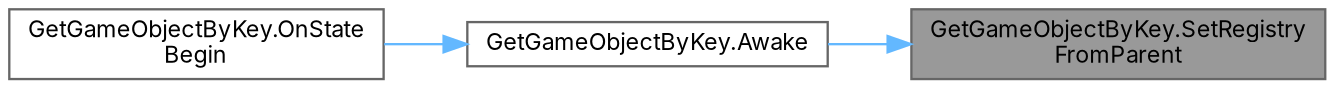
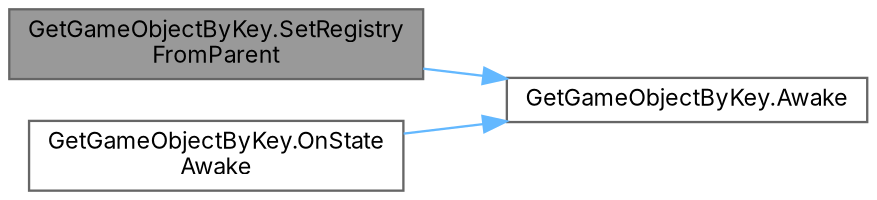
node "GetGameObjectByKey.OnState Begin": label "GetGameObjectByKey.OnState Begin" -> "GetGameObjectByKey.OnState Awake"
edge "GetGameObjectByKey.Awake" -> "GetGameObjectByKey.SetRegistry FromParent": reversed
